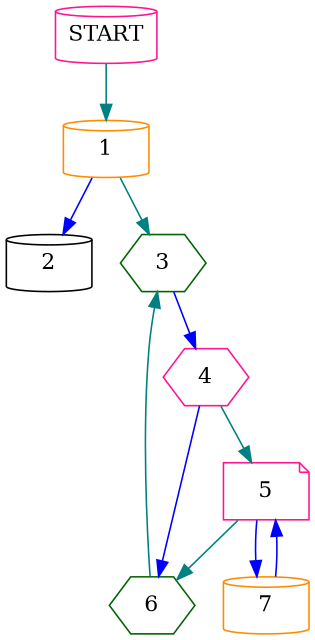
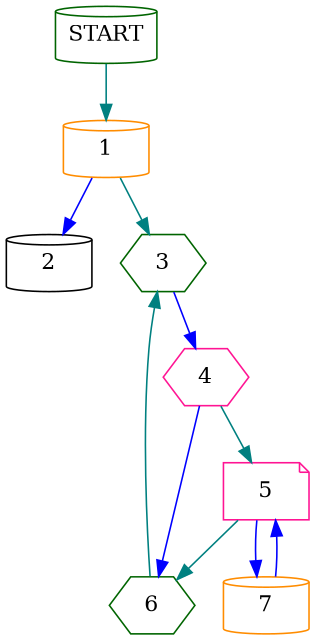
node "START": color deeppink -> darkgreen
